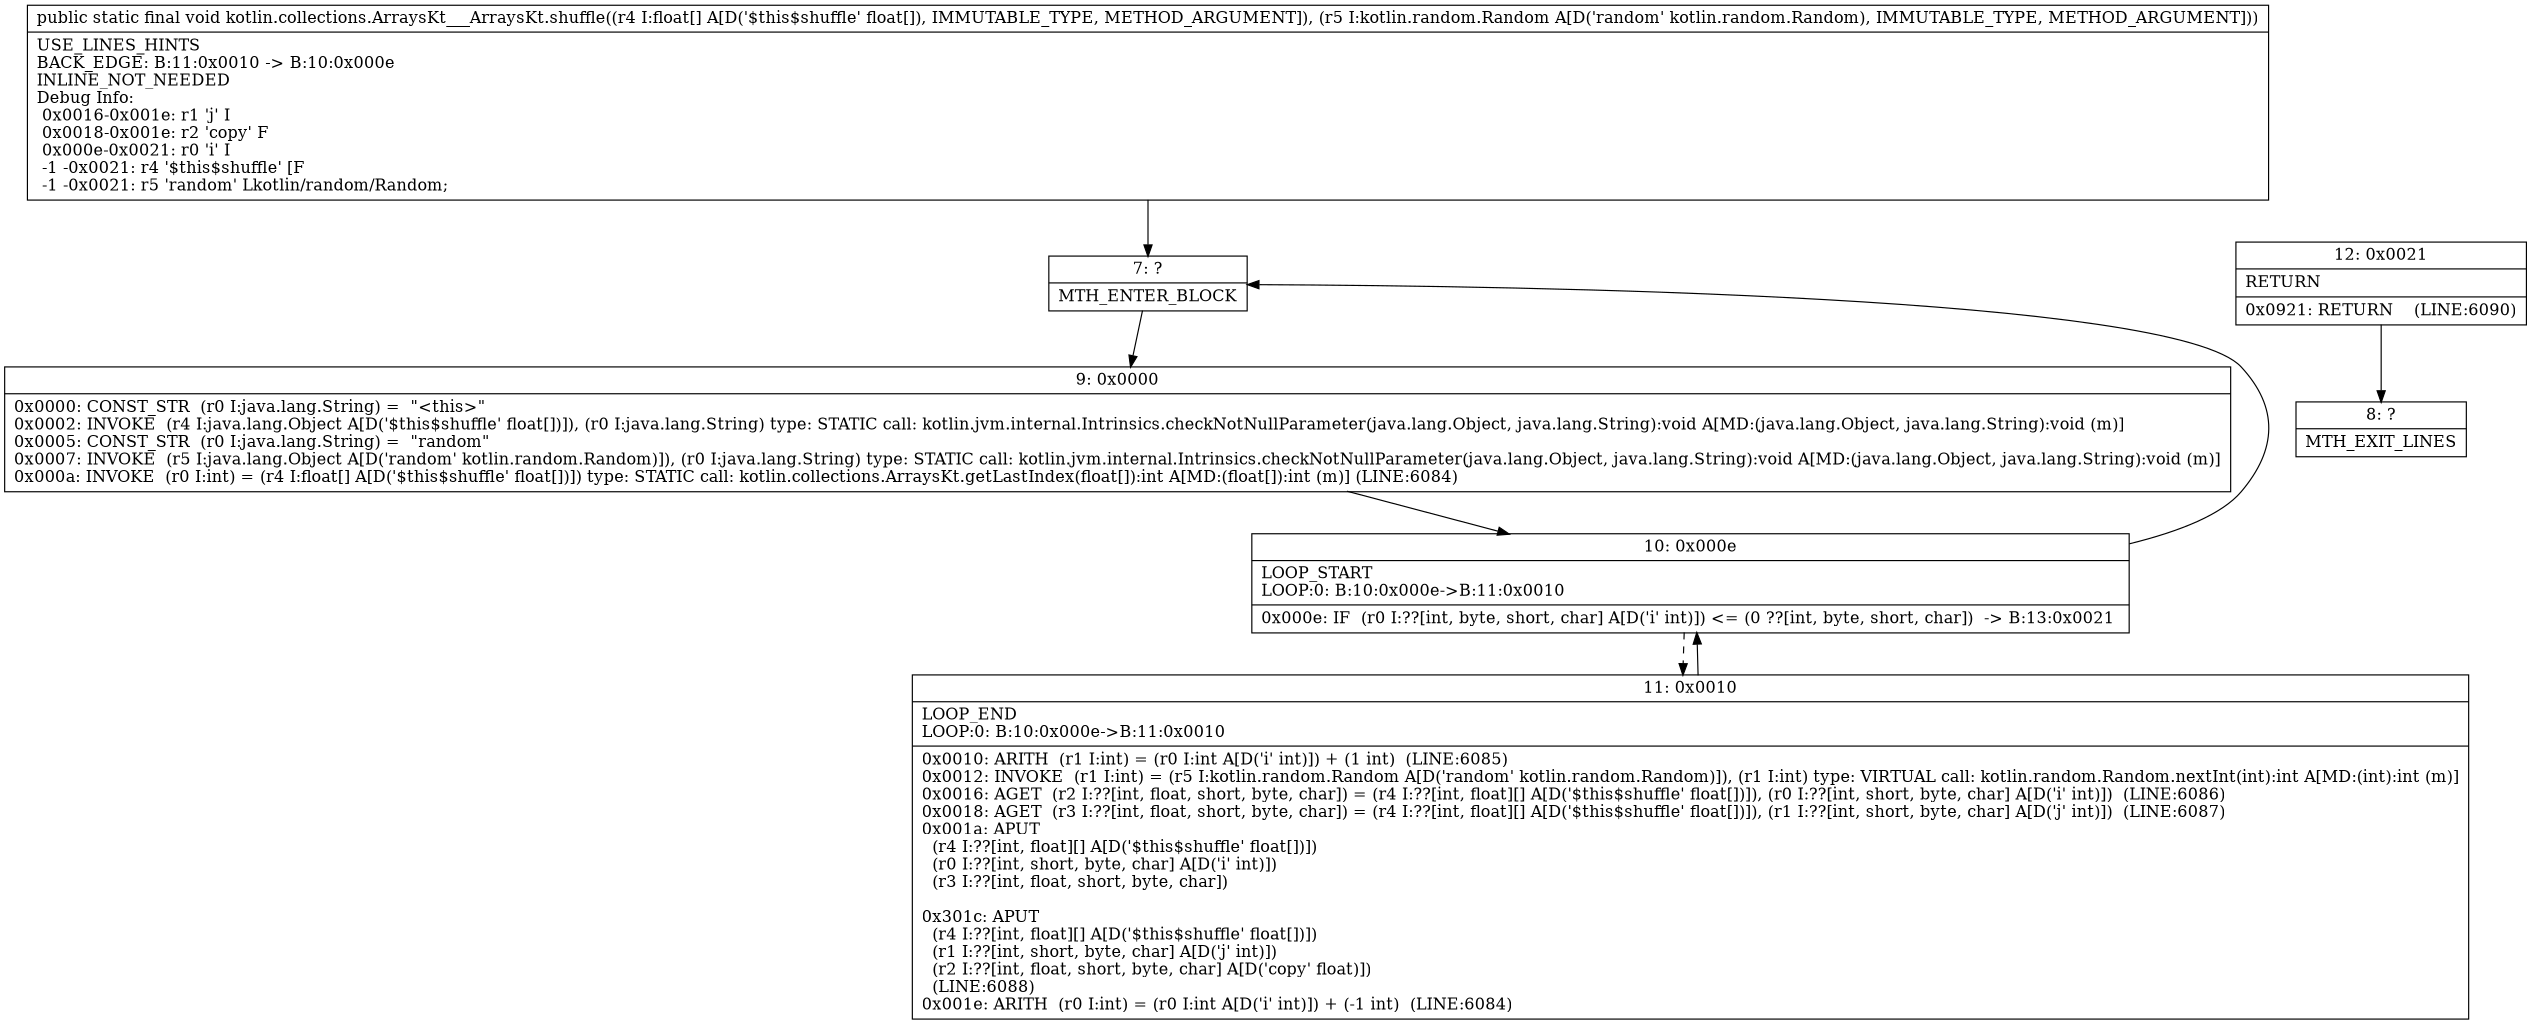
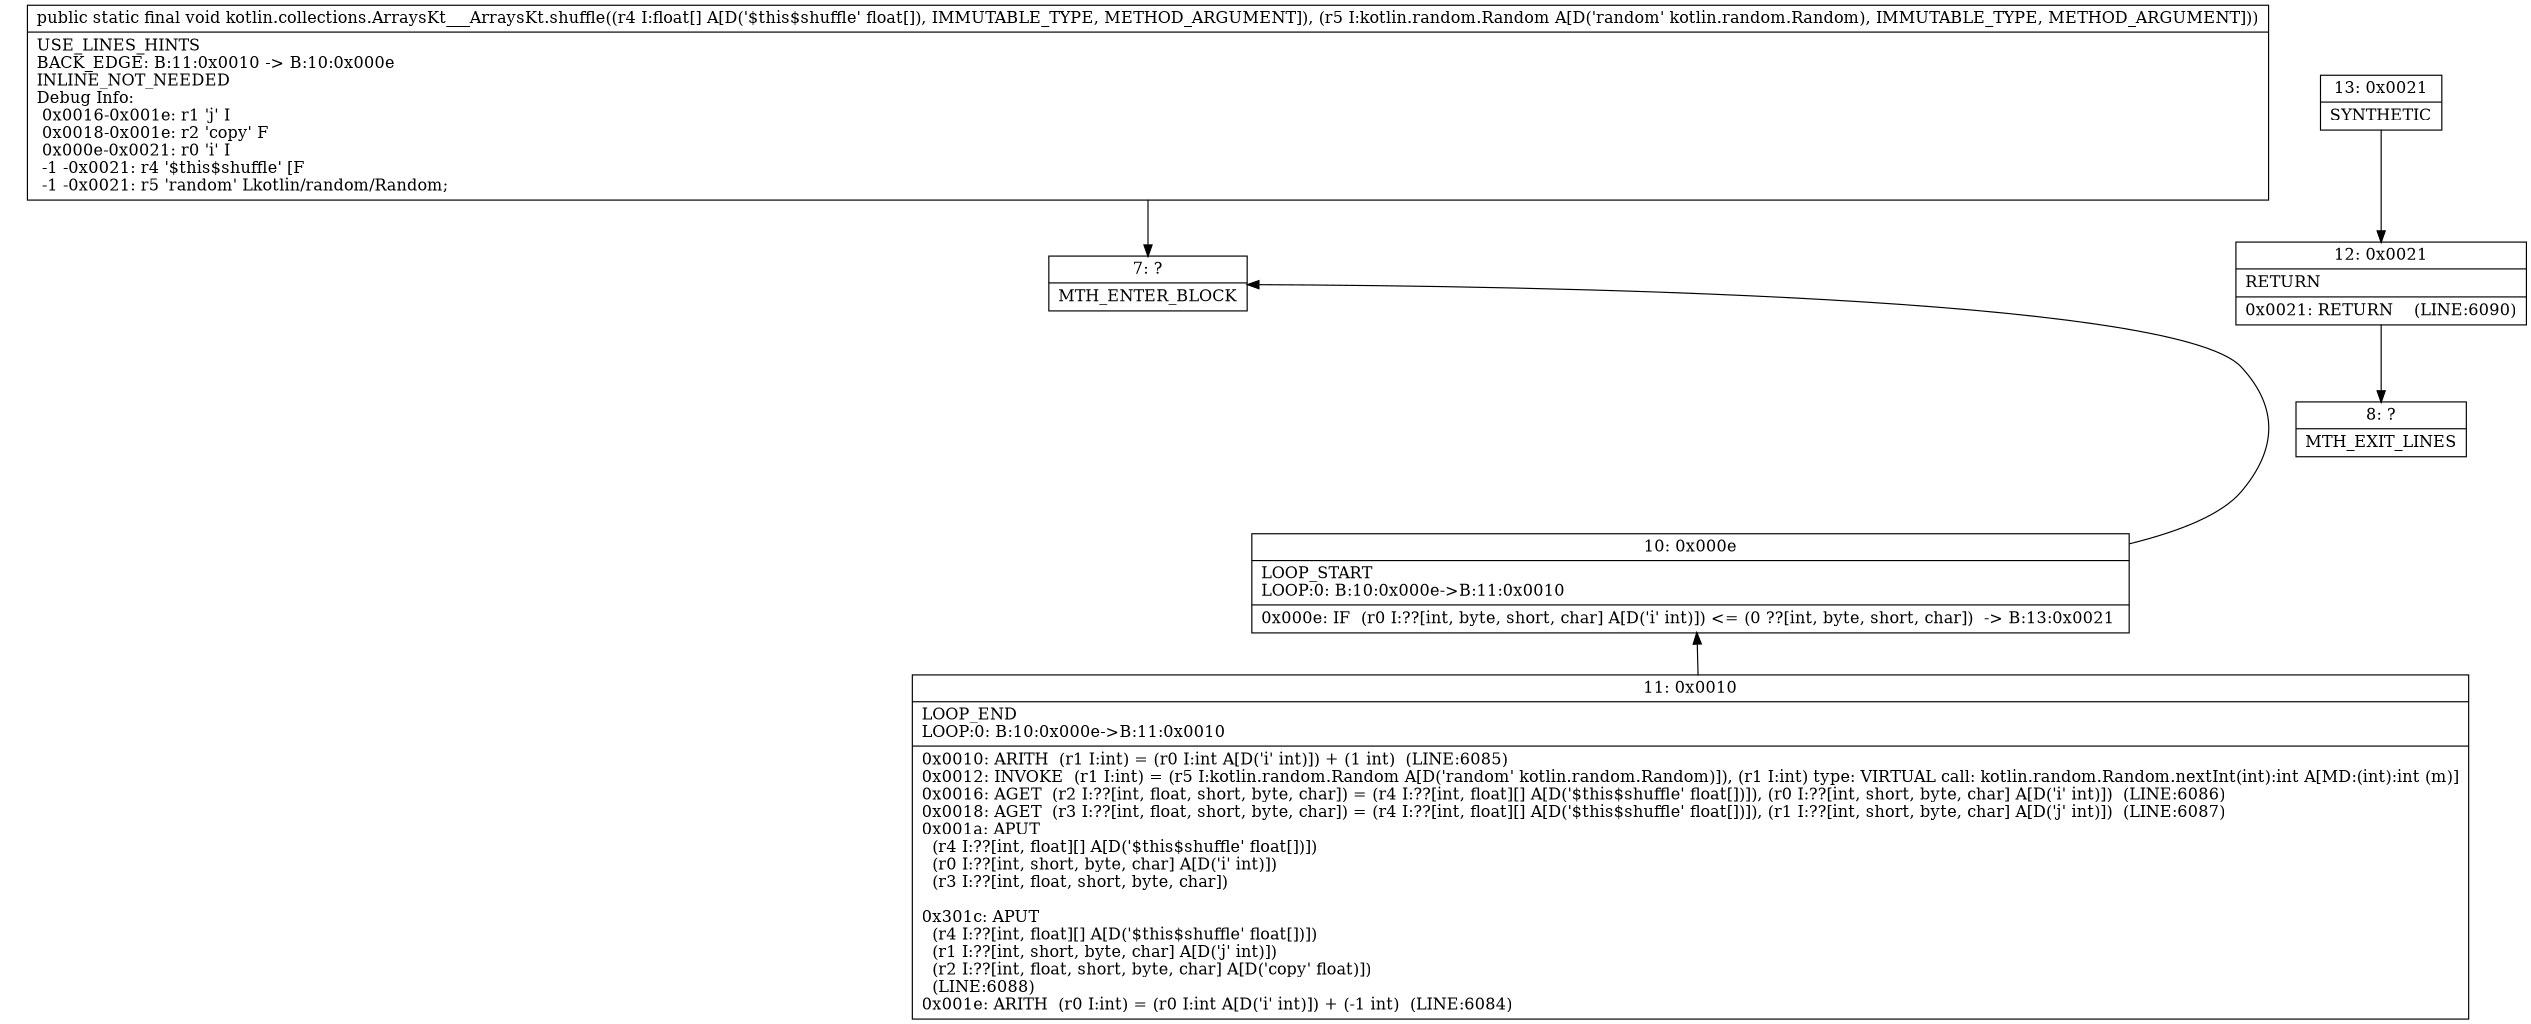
node "13: 0x0021": added
node "12: 0x0021": text "0x0921: RETURN    (LINE:6090)" -> "0x0021: RETURN    (LINE:6090)"
node "9: 0x0000": removed
edge "10: 0x000e" -> "11: 0x0010": removed
